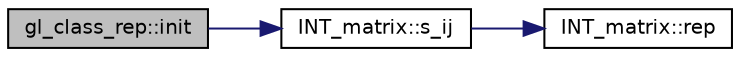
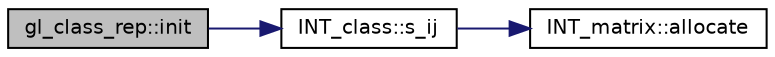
node "INT_matrix::s_ij": label "INT_matrix::s_ij" -> "INT_class::s_ij"
node "INT_matrix::rep": label "INT_matrix::rep" -> "INT_matrix::allocate"
